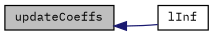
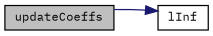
edge "lInf" -> "updateCoeffs": reversed
